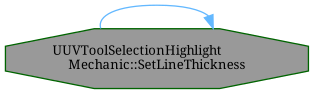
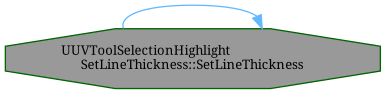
node "UUVToolSelectionHighlight Mechanic::SetLineThickness": label "UUVToolSelectionHighlight Mechanic::SetLineThickness" -> "UUVToolSelectionHighlight SetLineThickness::SetLineThickness"
